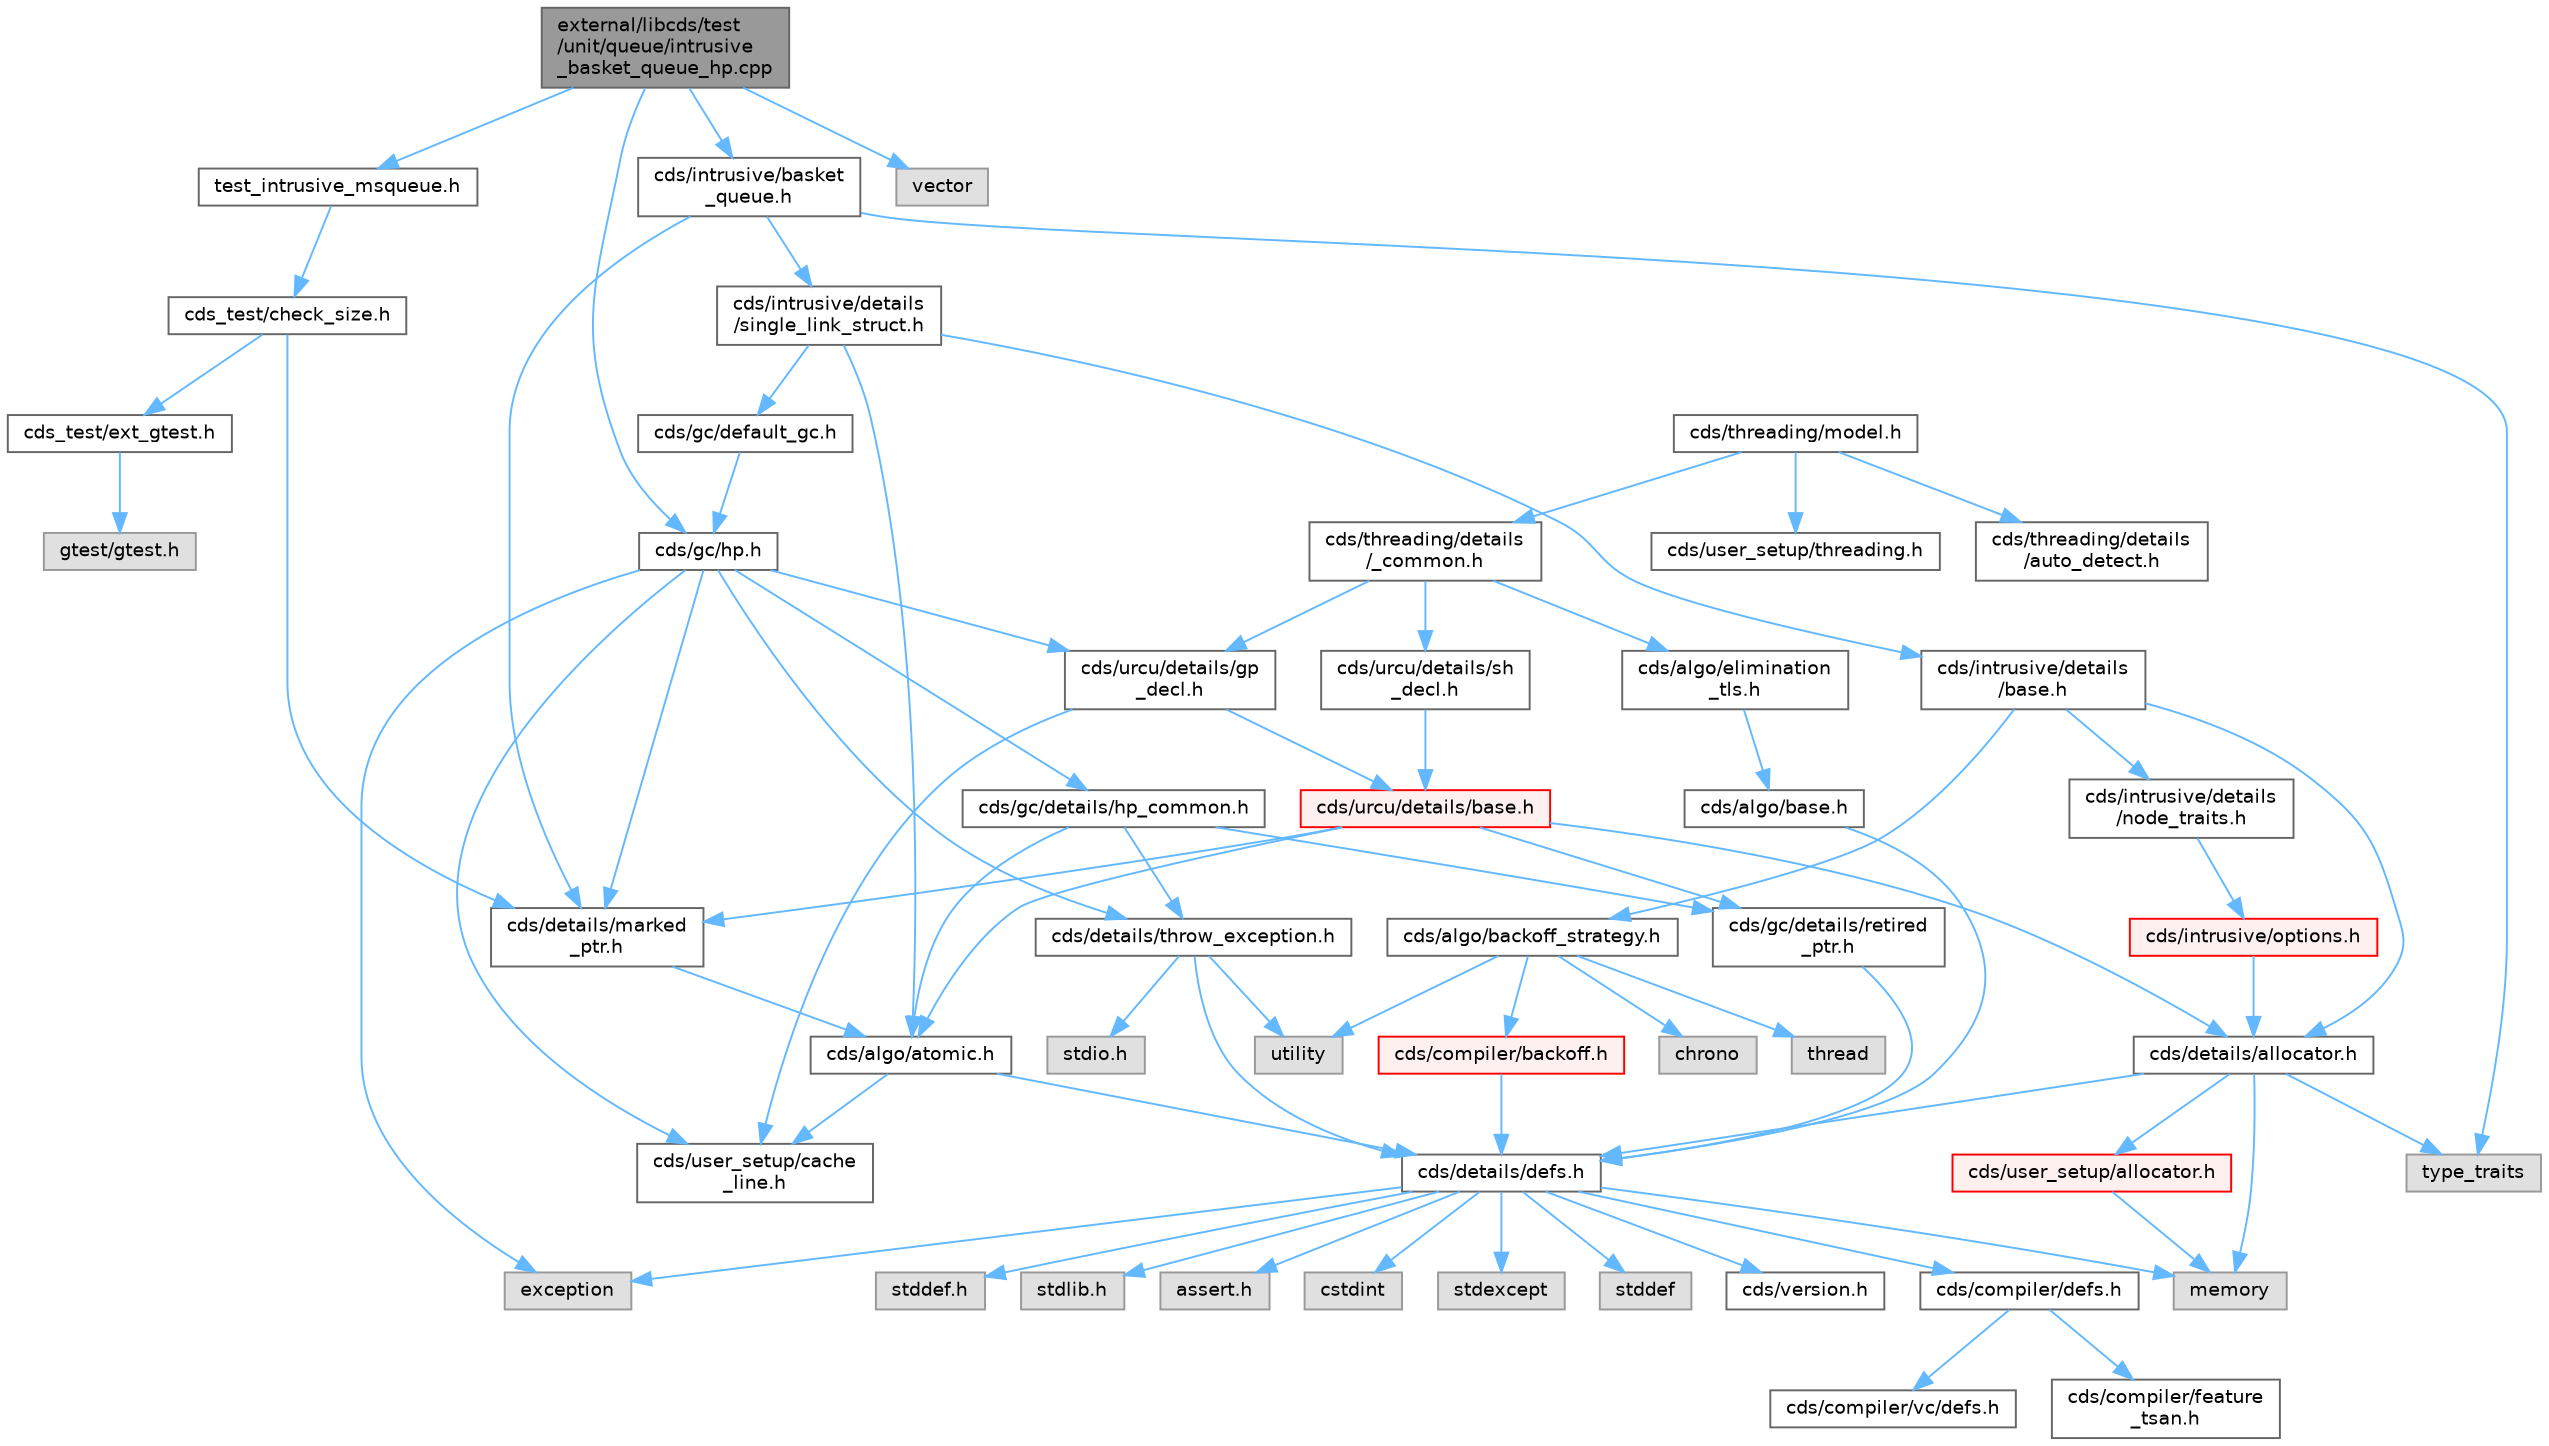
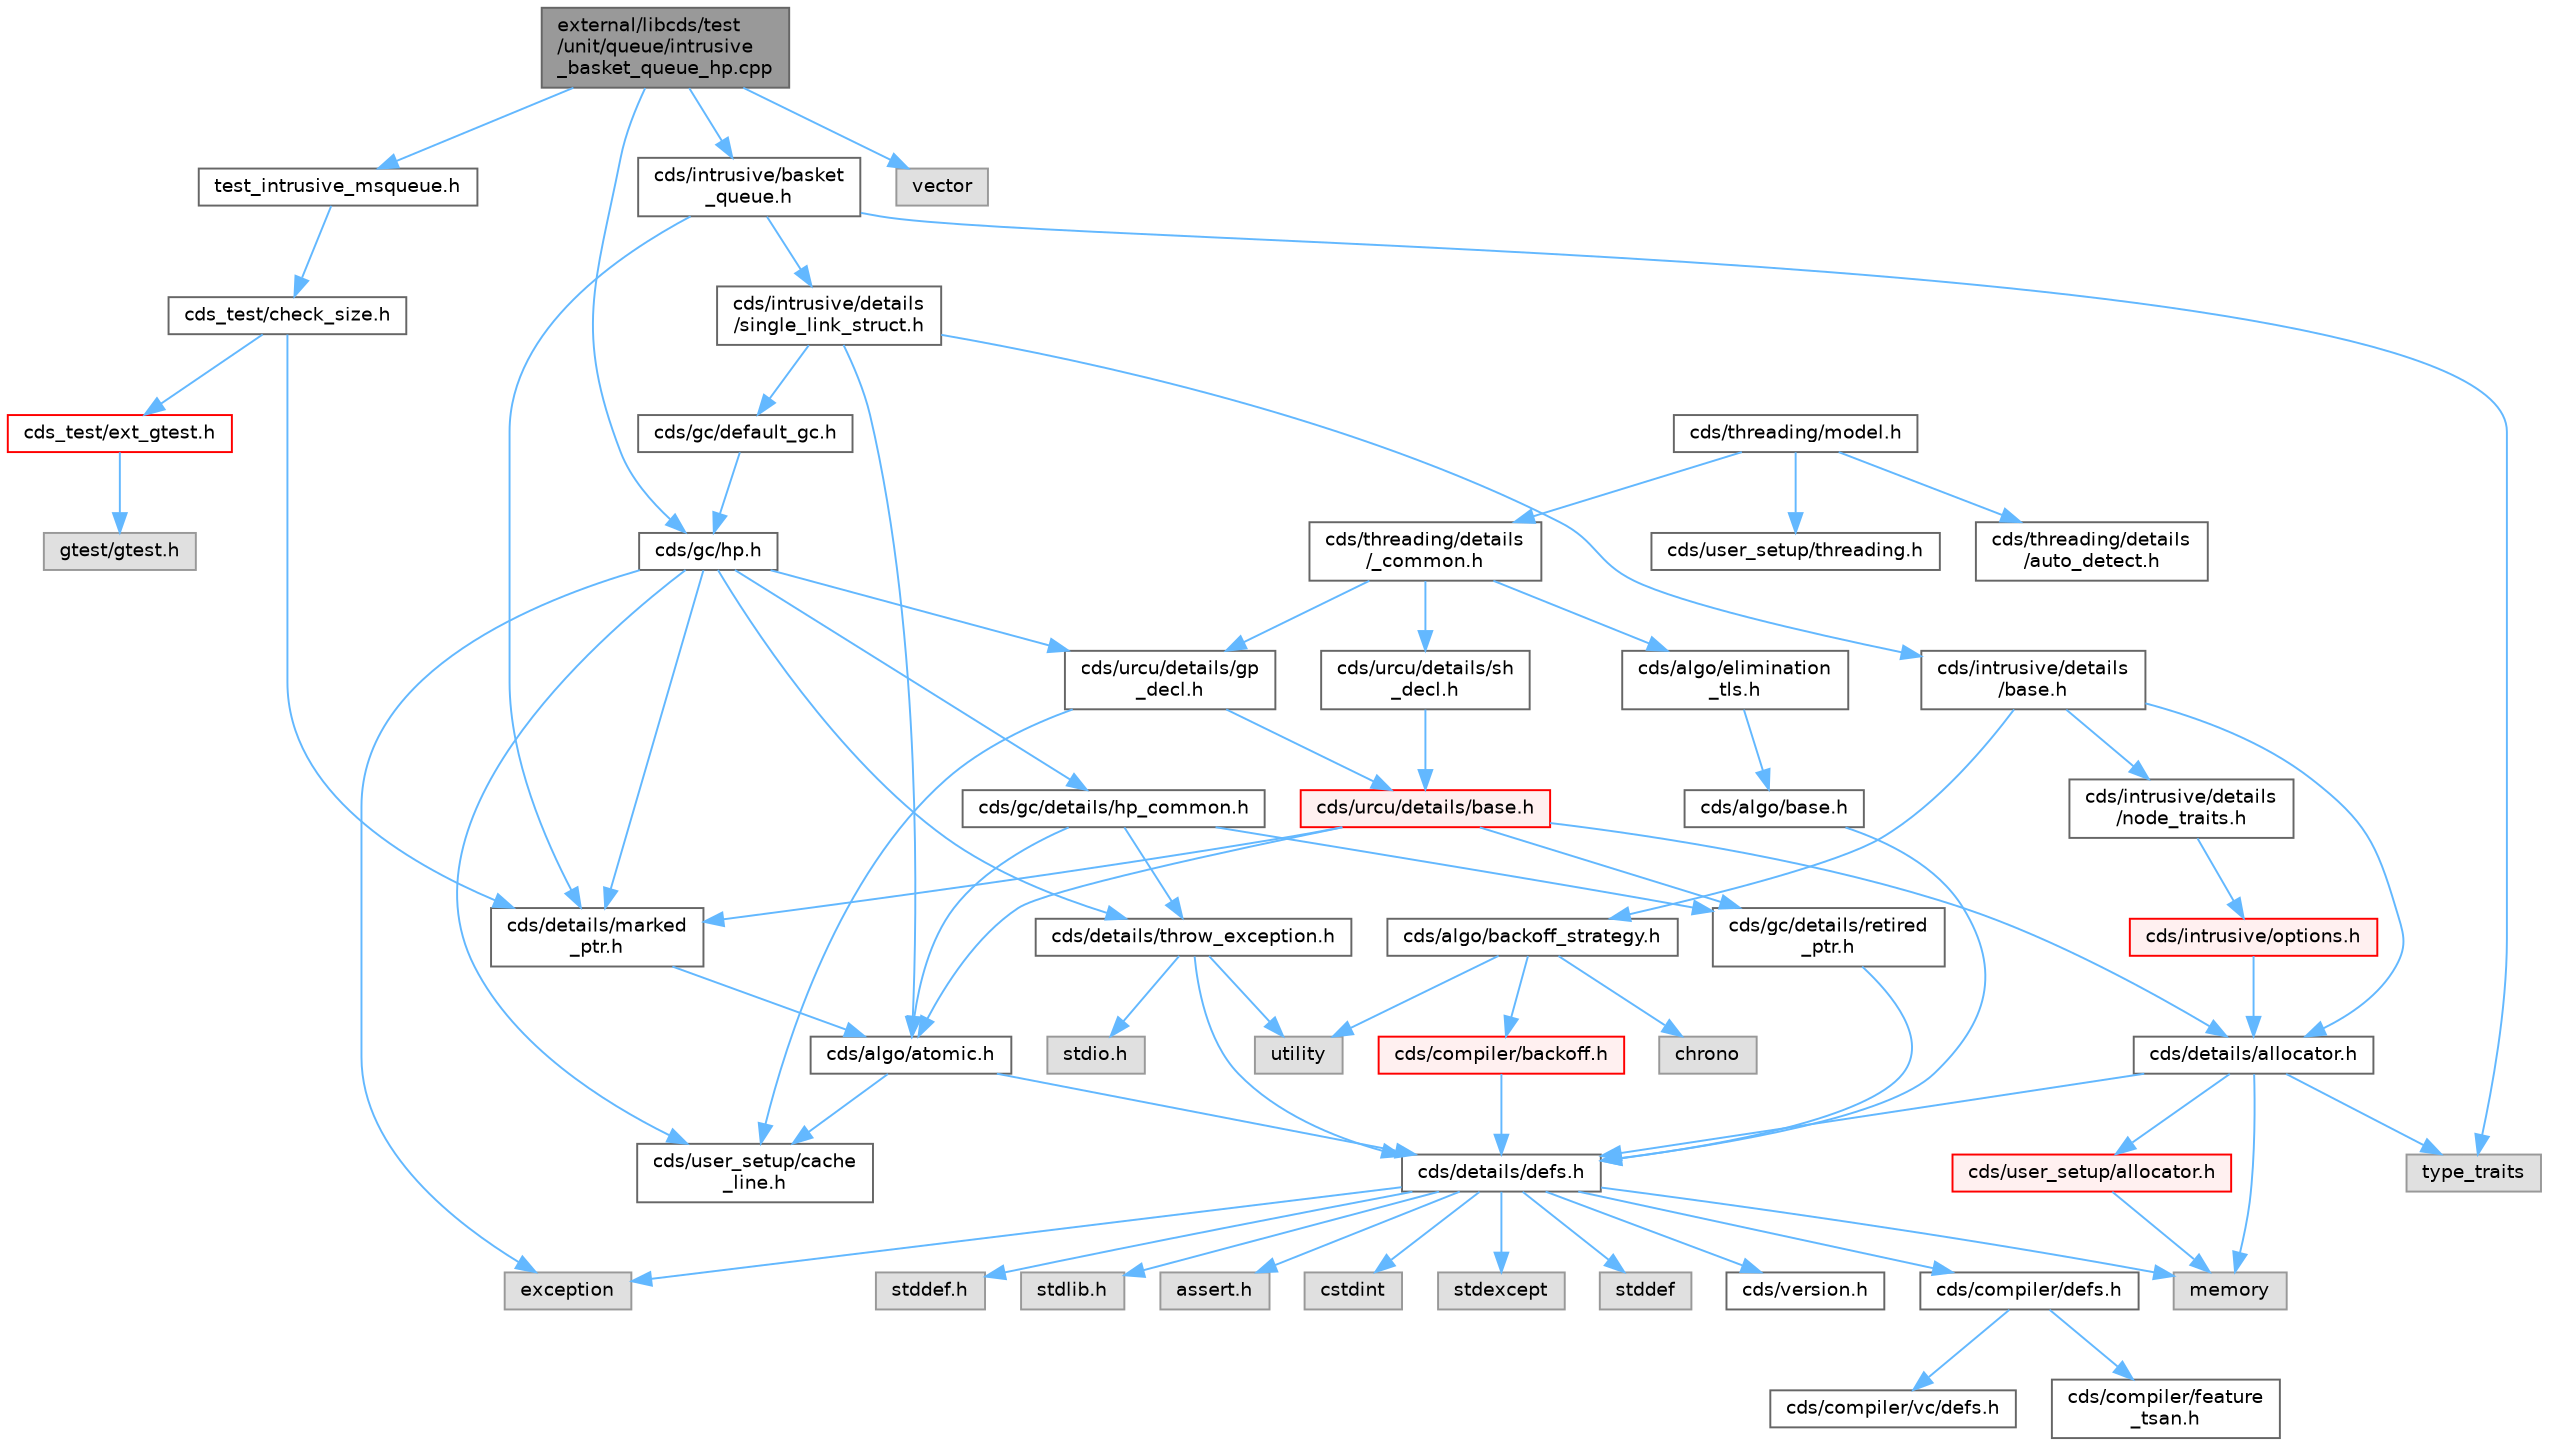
node "cds_test/ext_gtest.h": color grey40 -> red
node "thread": removed
